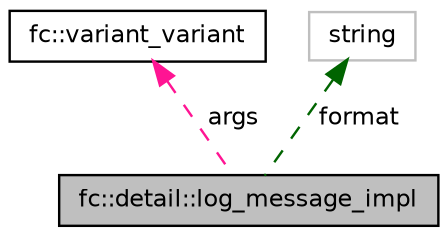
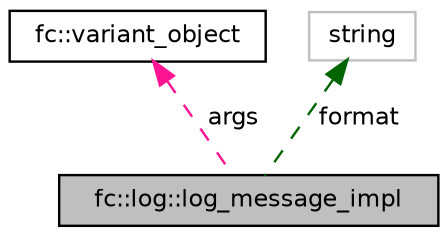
node "fc::variant_variant": label "fc::variant_variant" -> "fc::variant_object"
node "fc::detail::log_message_impl": label "fc::detail::log_message_impl" -> "fc::log::log_message_impl"
